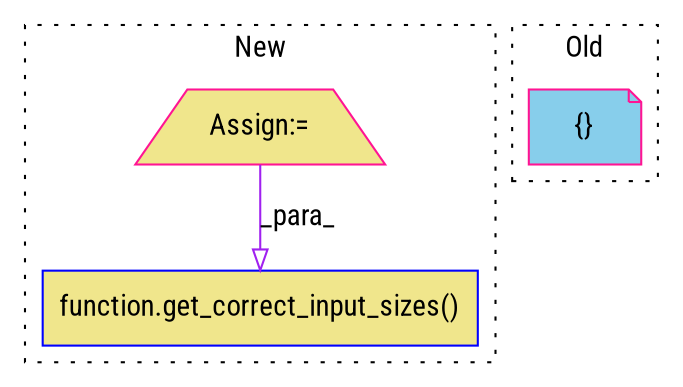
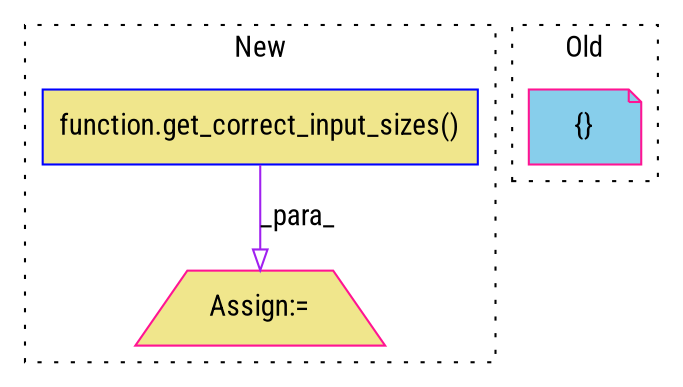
edge "Assign:=" -> "function.get_correct_input_sizes()": reversed
